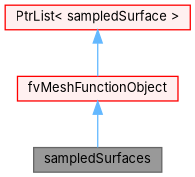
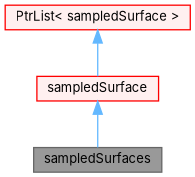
node "fvMeshFunctionObject": label "fvMeshFunctionObject" -> "sampledSurface"
